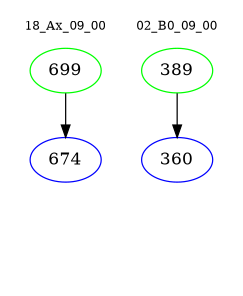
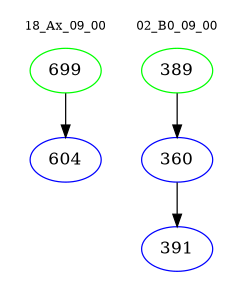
node "674": label "674" -> "604"
node "391": added
